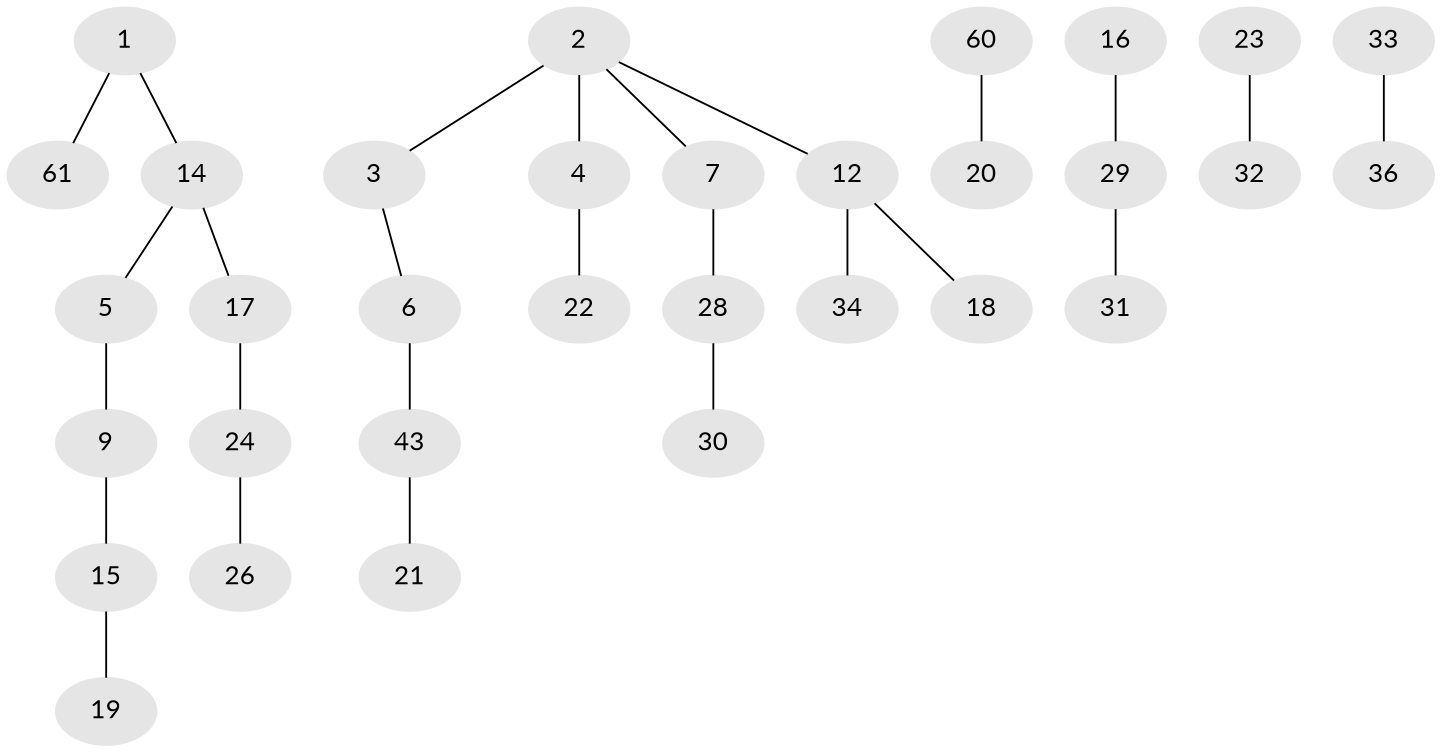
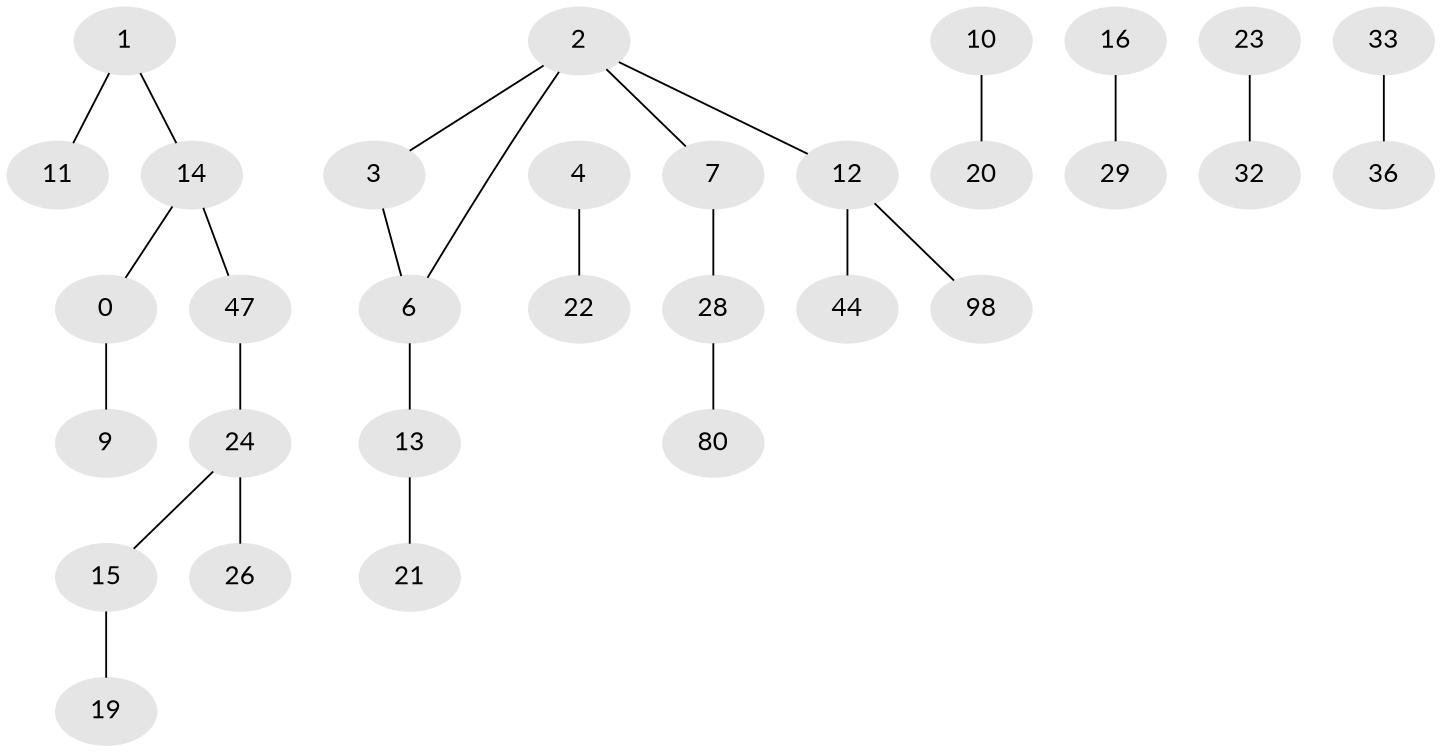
node "60": label "60" -> "10"
edge "2" -- "4": now "2" -- "6"
node "61": label "61" -> "11"
node "5": label "5" -> "0"
node "17": label "17" -> "47"
node "34": label "34" -> "44"
node "18": label "18" -> "98"
node "31": removed
node "43": label "43" -> "13"
node "30": label "30" -> "80"
edge "9" -- "15": now "24" -- "15"
